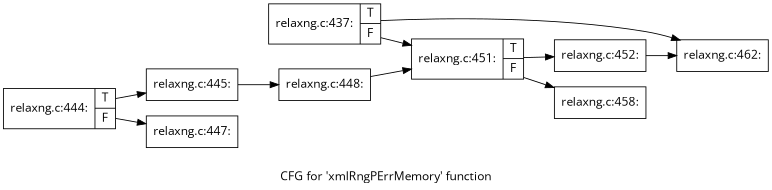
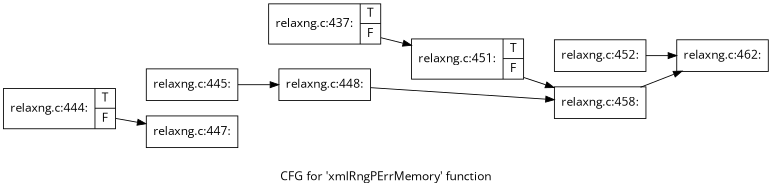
edge "relaxng.c:437:" -> "relaxng.c:462:": now "relaxng.c:458:" -> "relaxng.c:462:"
edge "relaxng.c:451:" -> "relaxng.c:452:": removed
edge "relaxng.c:448:" -> "relaxng.c:451:": now "relaxng.c:448:" -> "relaxng.c:458:"
edge "relaxng.c:444:" -> "relaxng.c:445:": removed
